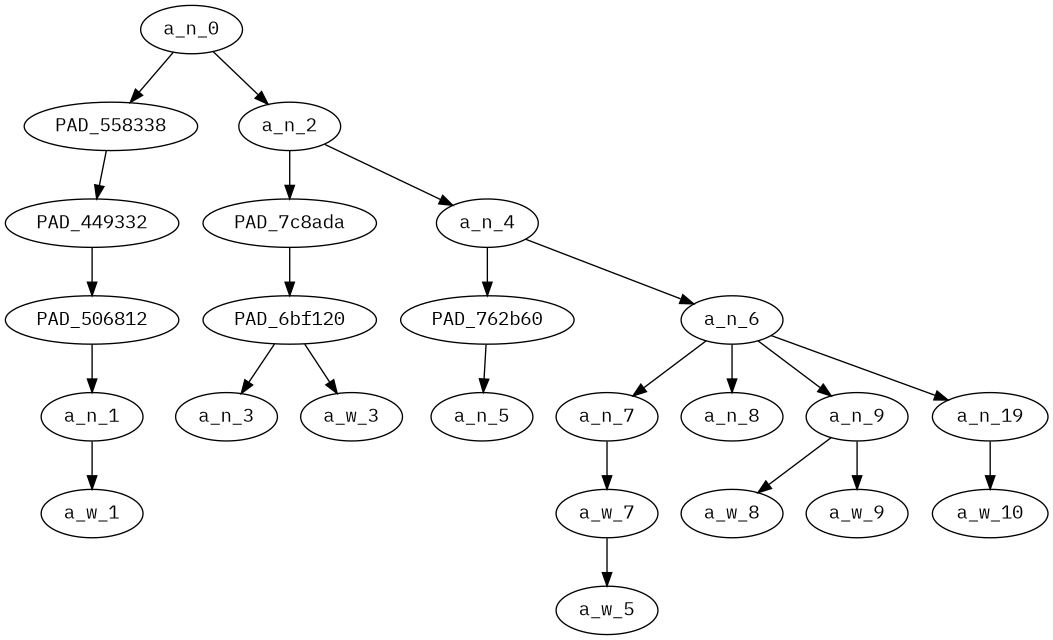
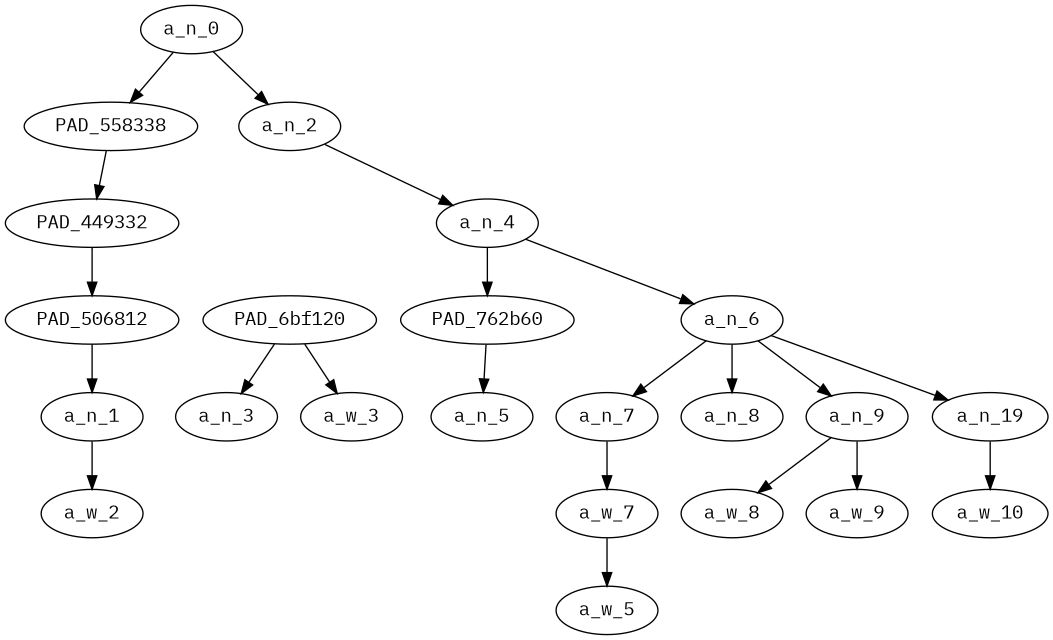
node "PAD_7c8ada": removed
node "a_w_1": label "a_w_1" -> "a_w_2"
